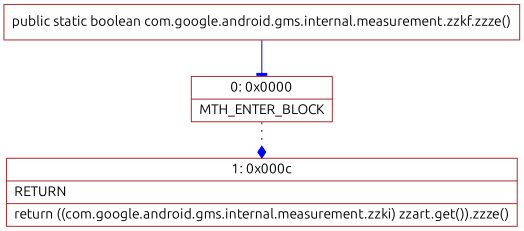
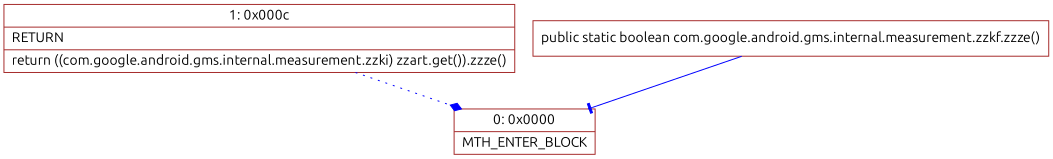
edge "0: 0x0000" -> "1: 0x000c": reversed
